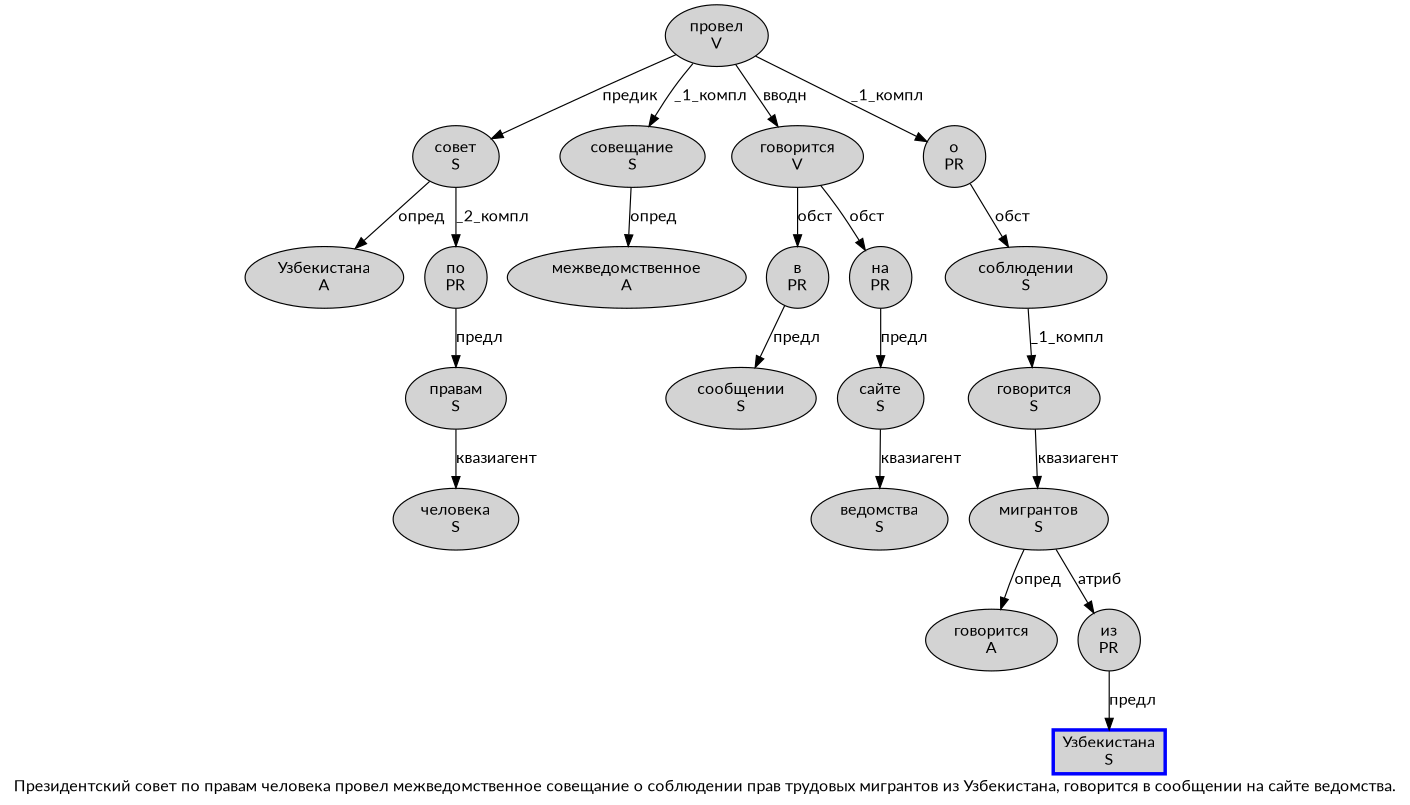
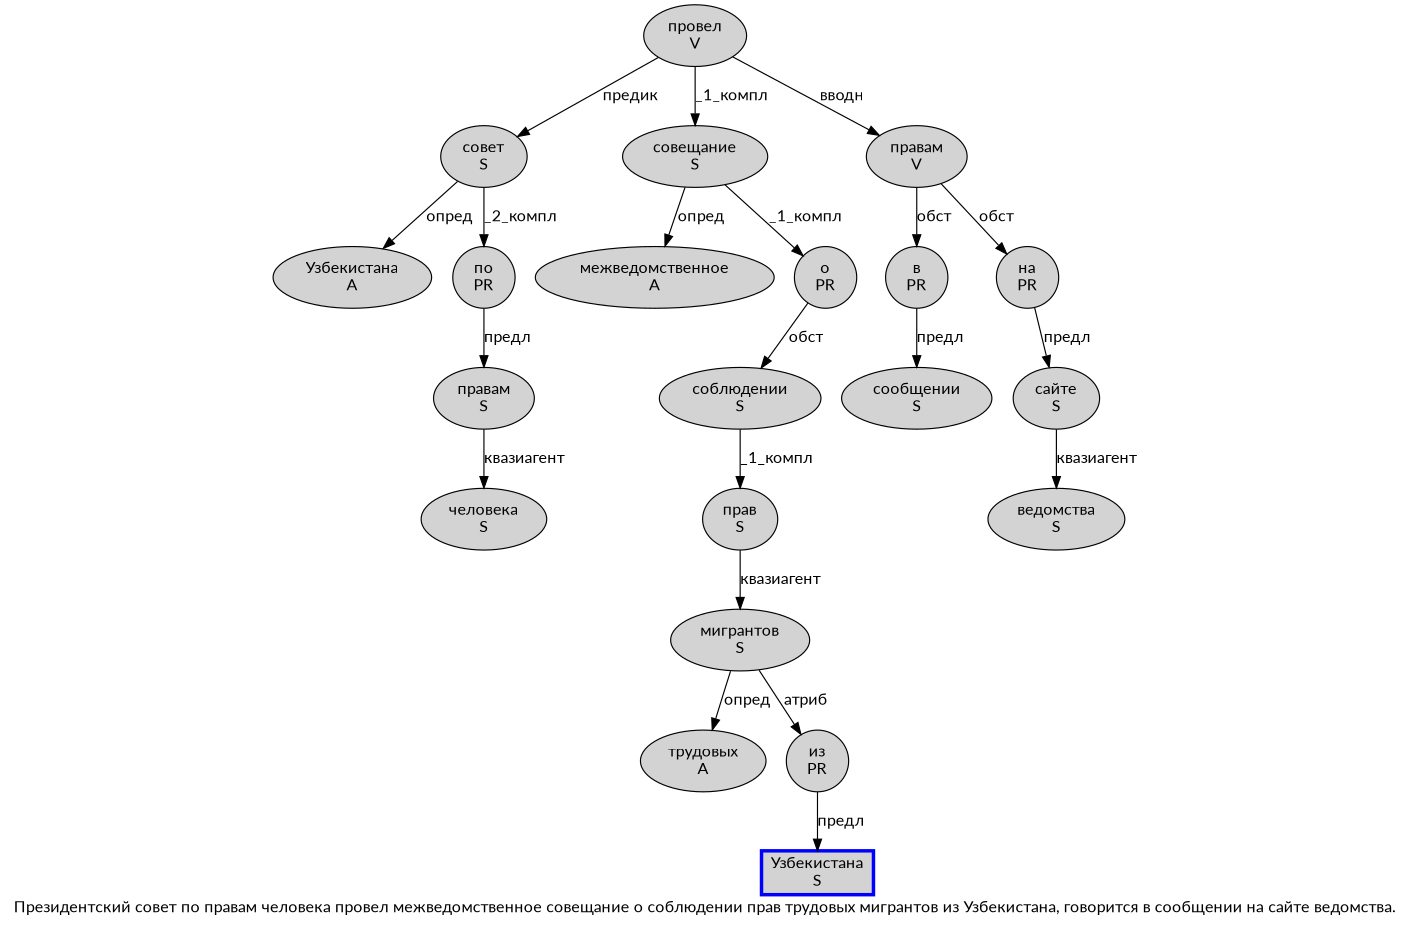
edge "провел V" -> "о PR": now "совещание S" -> "о PR"
node "говорится V": label "говорится V" -> "правам V"
node "говорится S": label "говорится S" -> "прав S"
node "говорится A": label "говорится A" -> "трудовых A"
